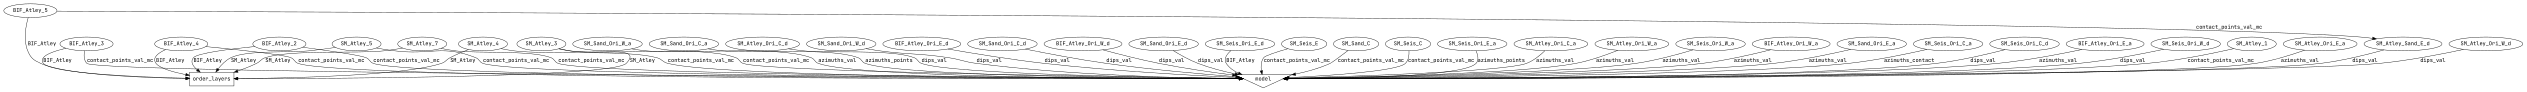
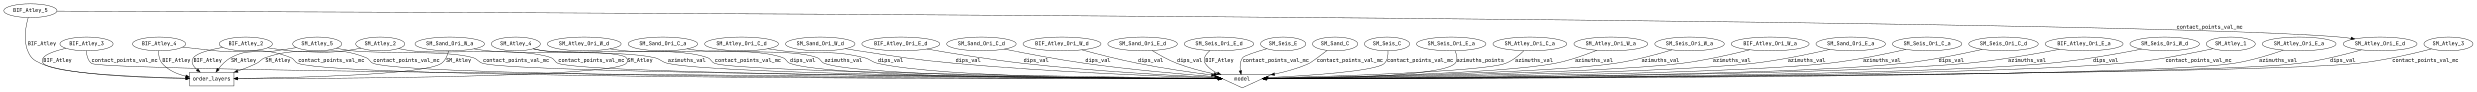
node "SM_Atley_7": label "SM_Atley_7" -> "SM_Atley_2"
node "SM_Atley_Sand_E_d": label "SM_Atley_Sand_E_d" -> "SM_Atley_Ori_E_d"
edge "SM_Sand_Ori_C_a" -> "model": label "azimuths_points" -> "azimuths_val"
edge "SM_Seis_Ori_C_a" -> "model": label "azimuths_contact" -> "azimuths_val"
edge "SM_Atley_3" -> "order_layers": now "SM_Sand_Ori_W_a" -> "order_layers"
